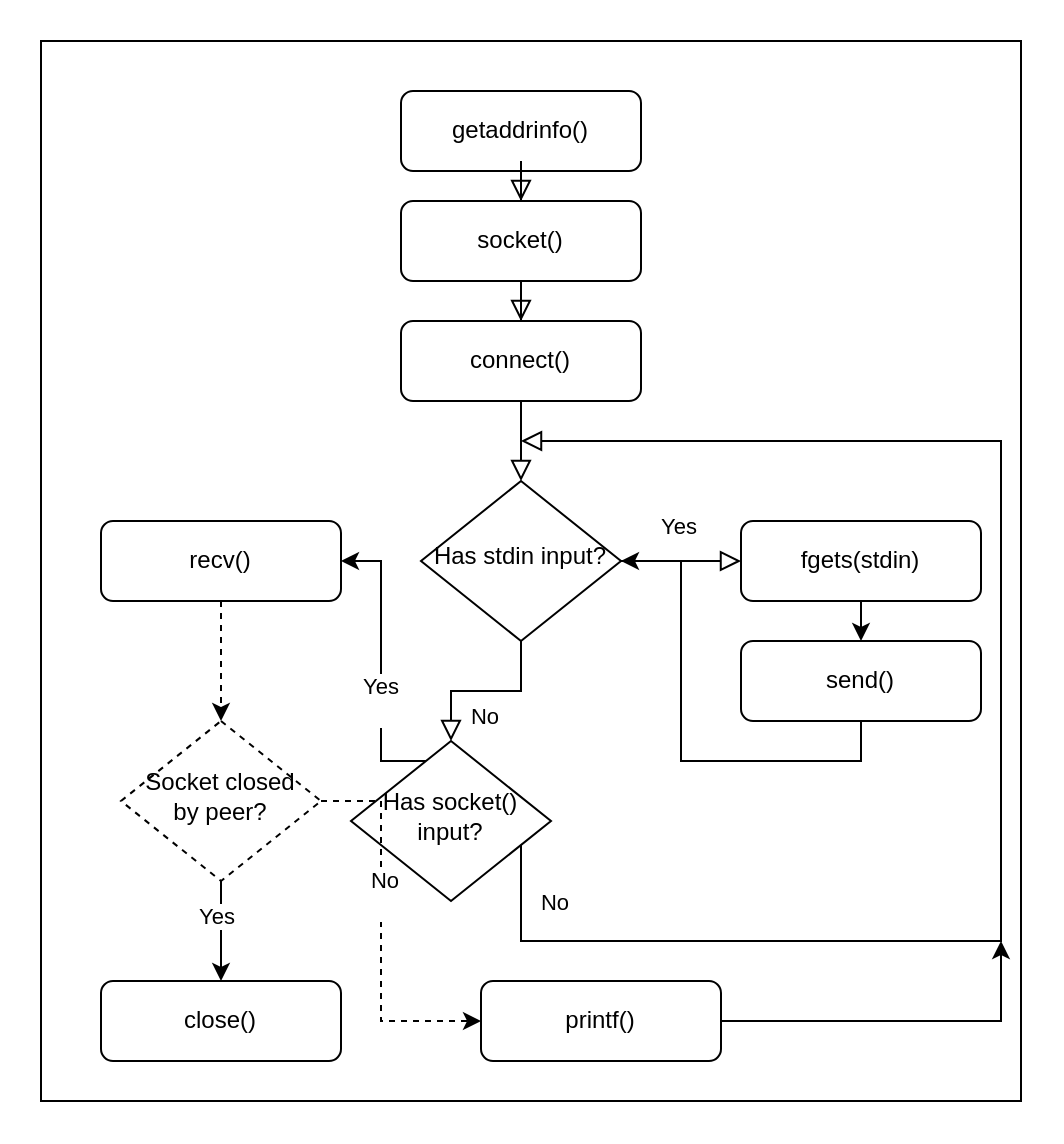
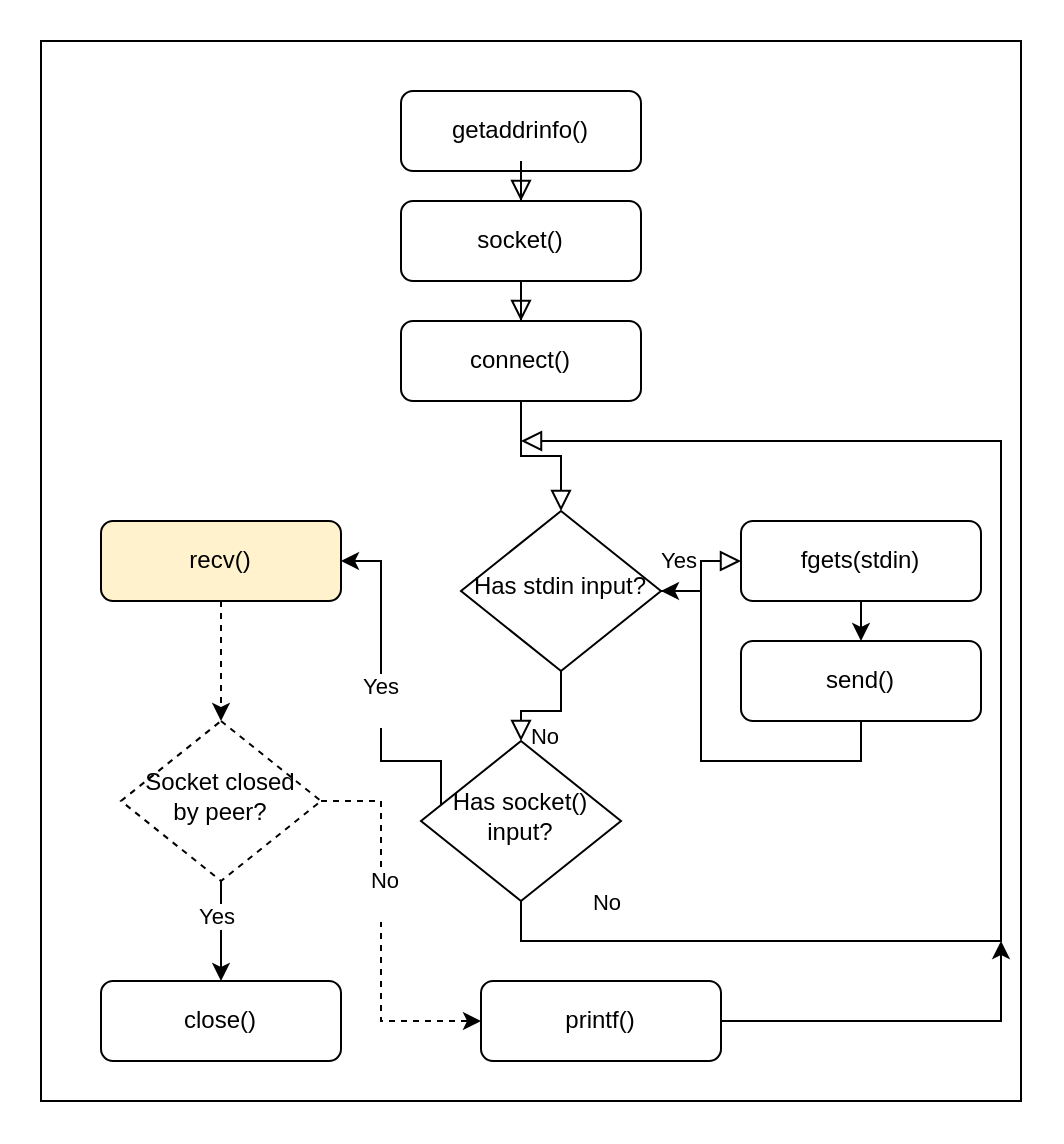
node "recv()": fillcolor #ffffff -> #fff2cc
node "Has stdin input?": moved (521, 561) -> (561, 591)
node "Has socket() input?": moved (451, 821) -> (521, 821)
